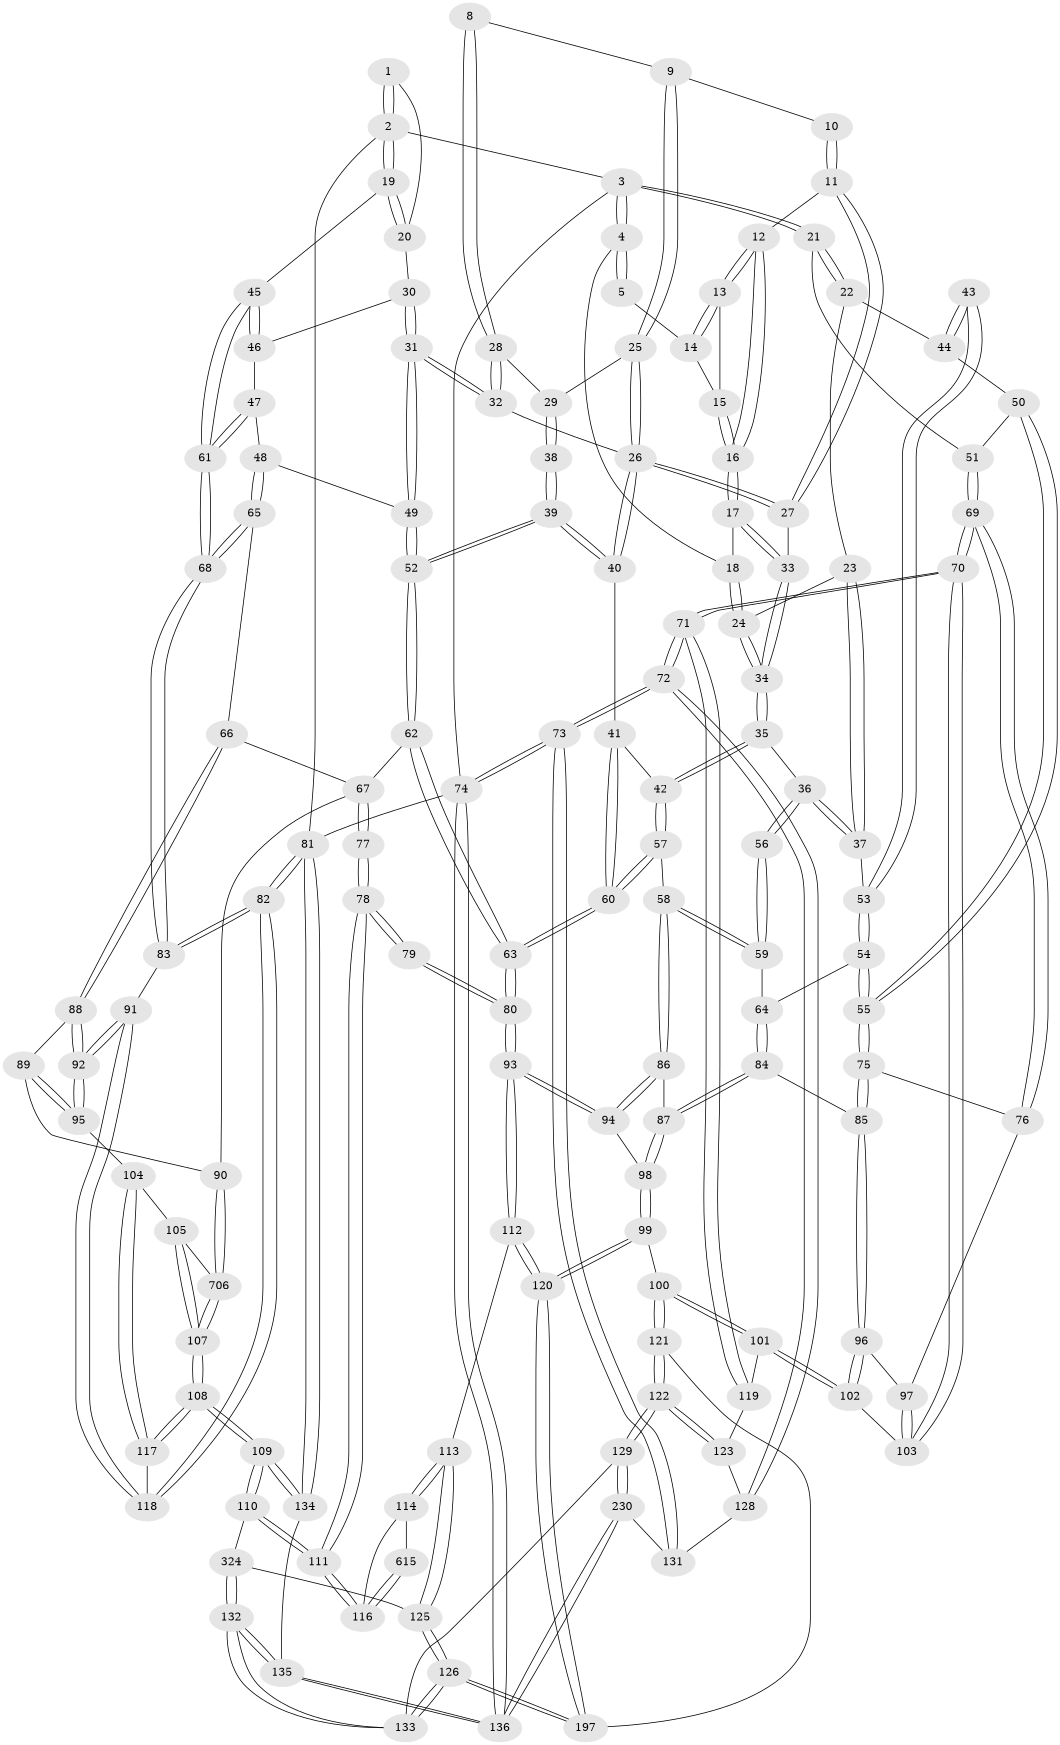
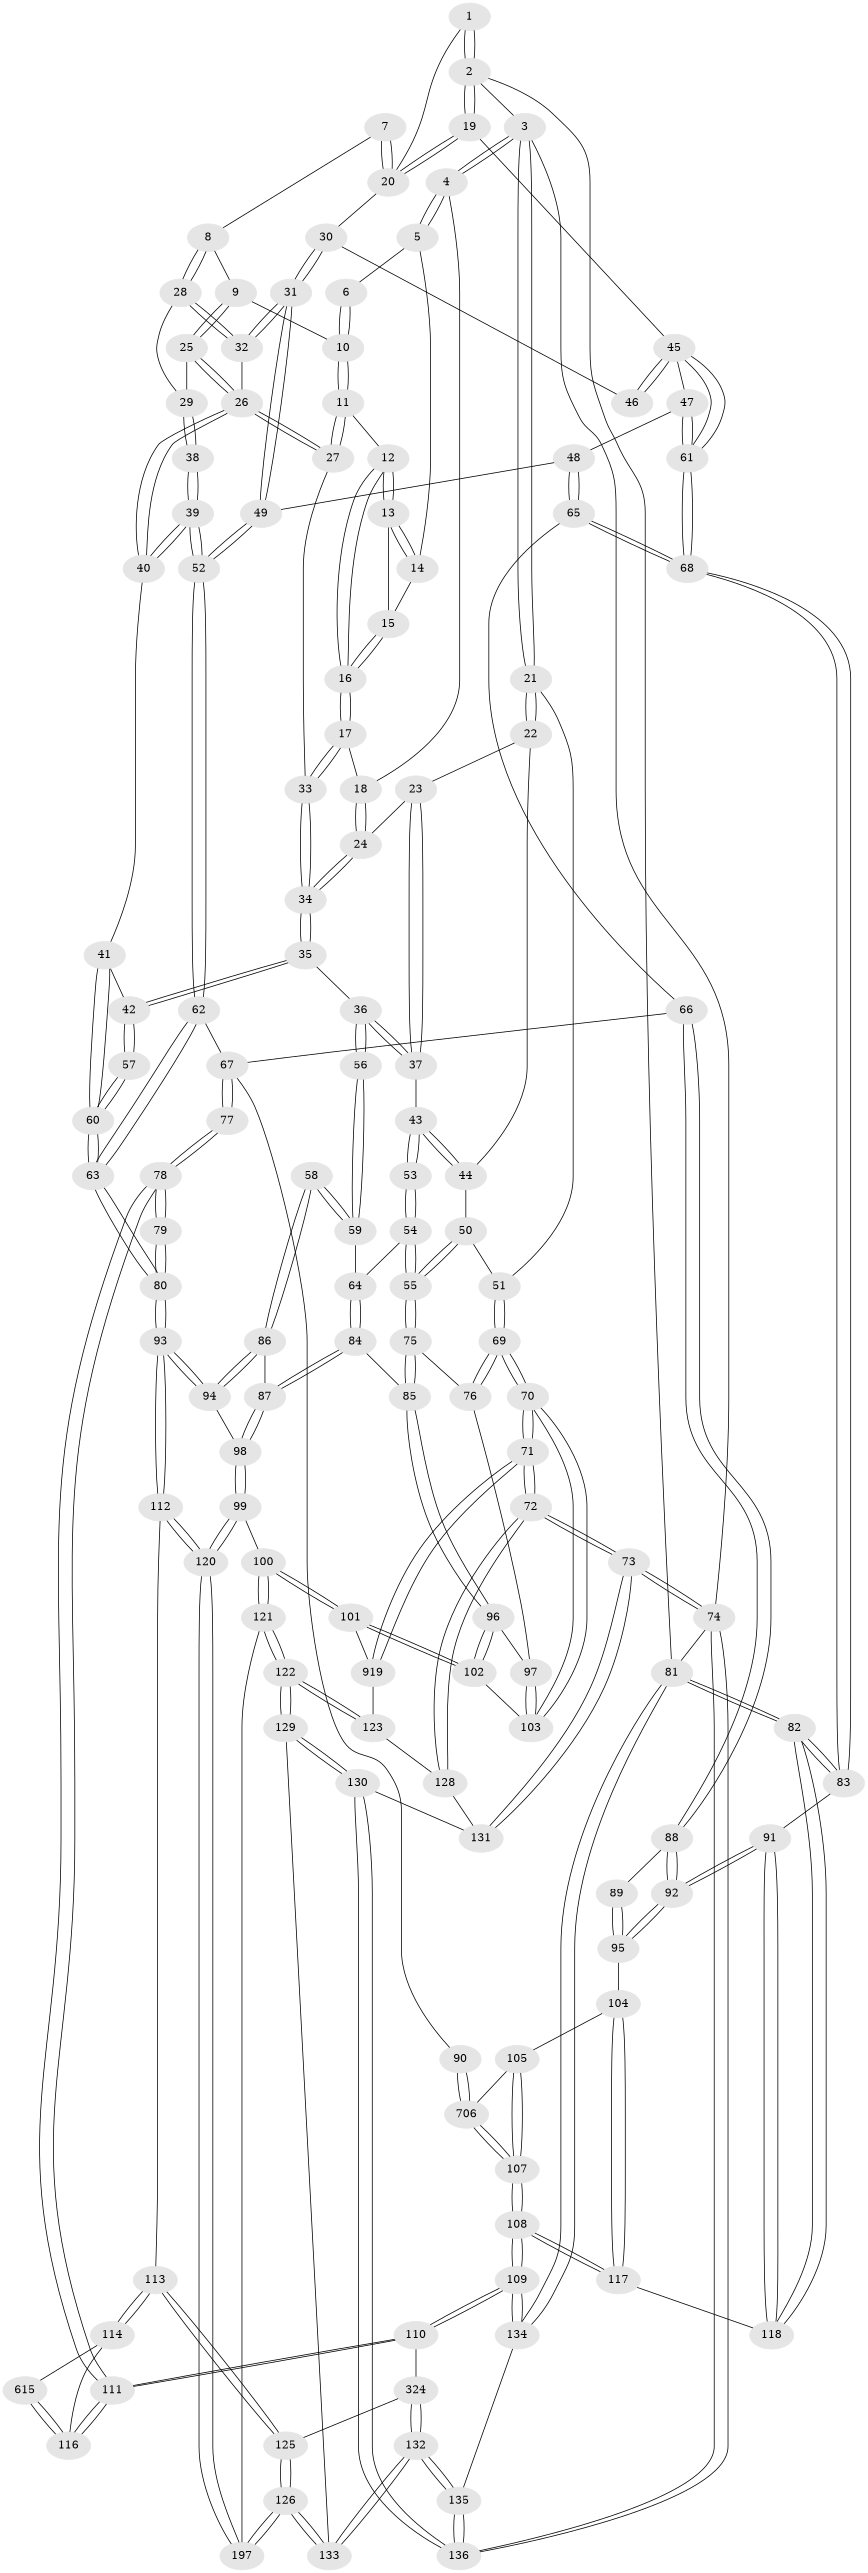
node "7": added
node "6": added
edge "46" -- "47": now "45" -- "47"
edge "57" -- "58": removed
edge "37" -- "53": now "37" -- "43"
edge "89" -- "90": removed
node "119": label "119" -> "919"
node "230": label "230" -> "130"
